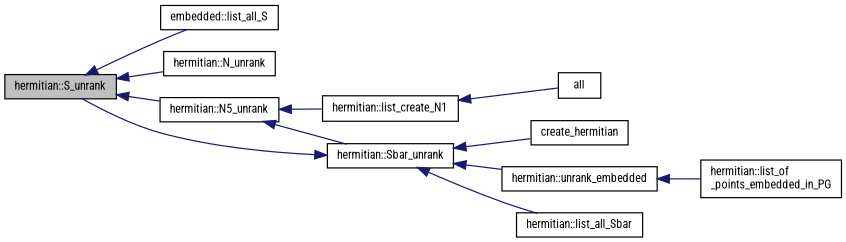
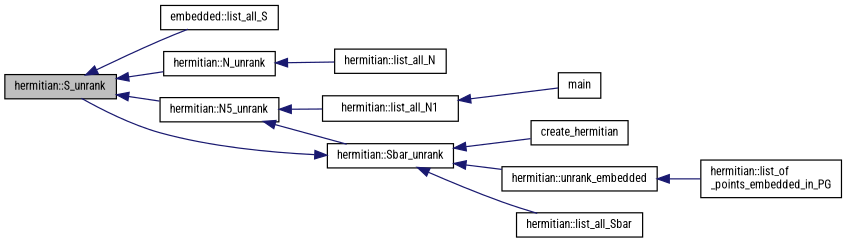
node "hermitian::list_all_N": added
node "all": label "all" -> "main"
node "hermitian::list_create_N1": label "hermitian::list_create_N1" -> "hermitian::list_all_N1"
